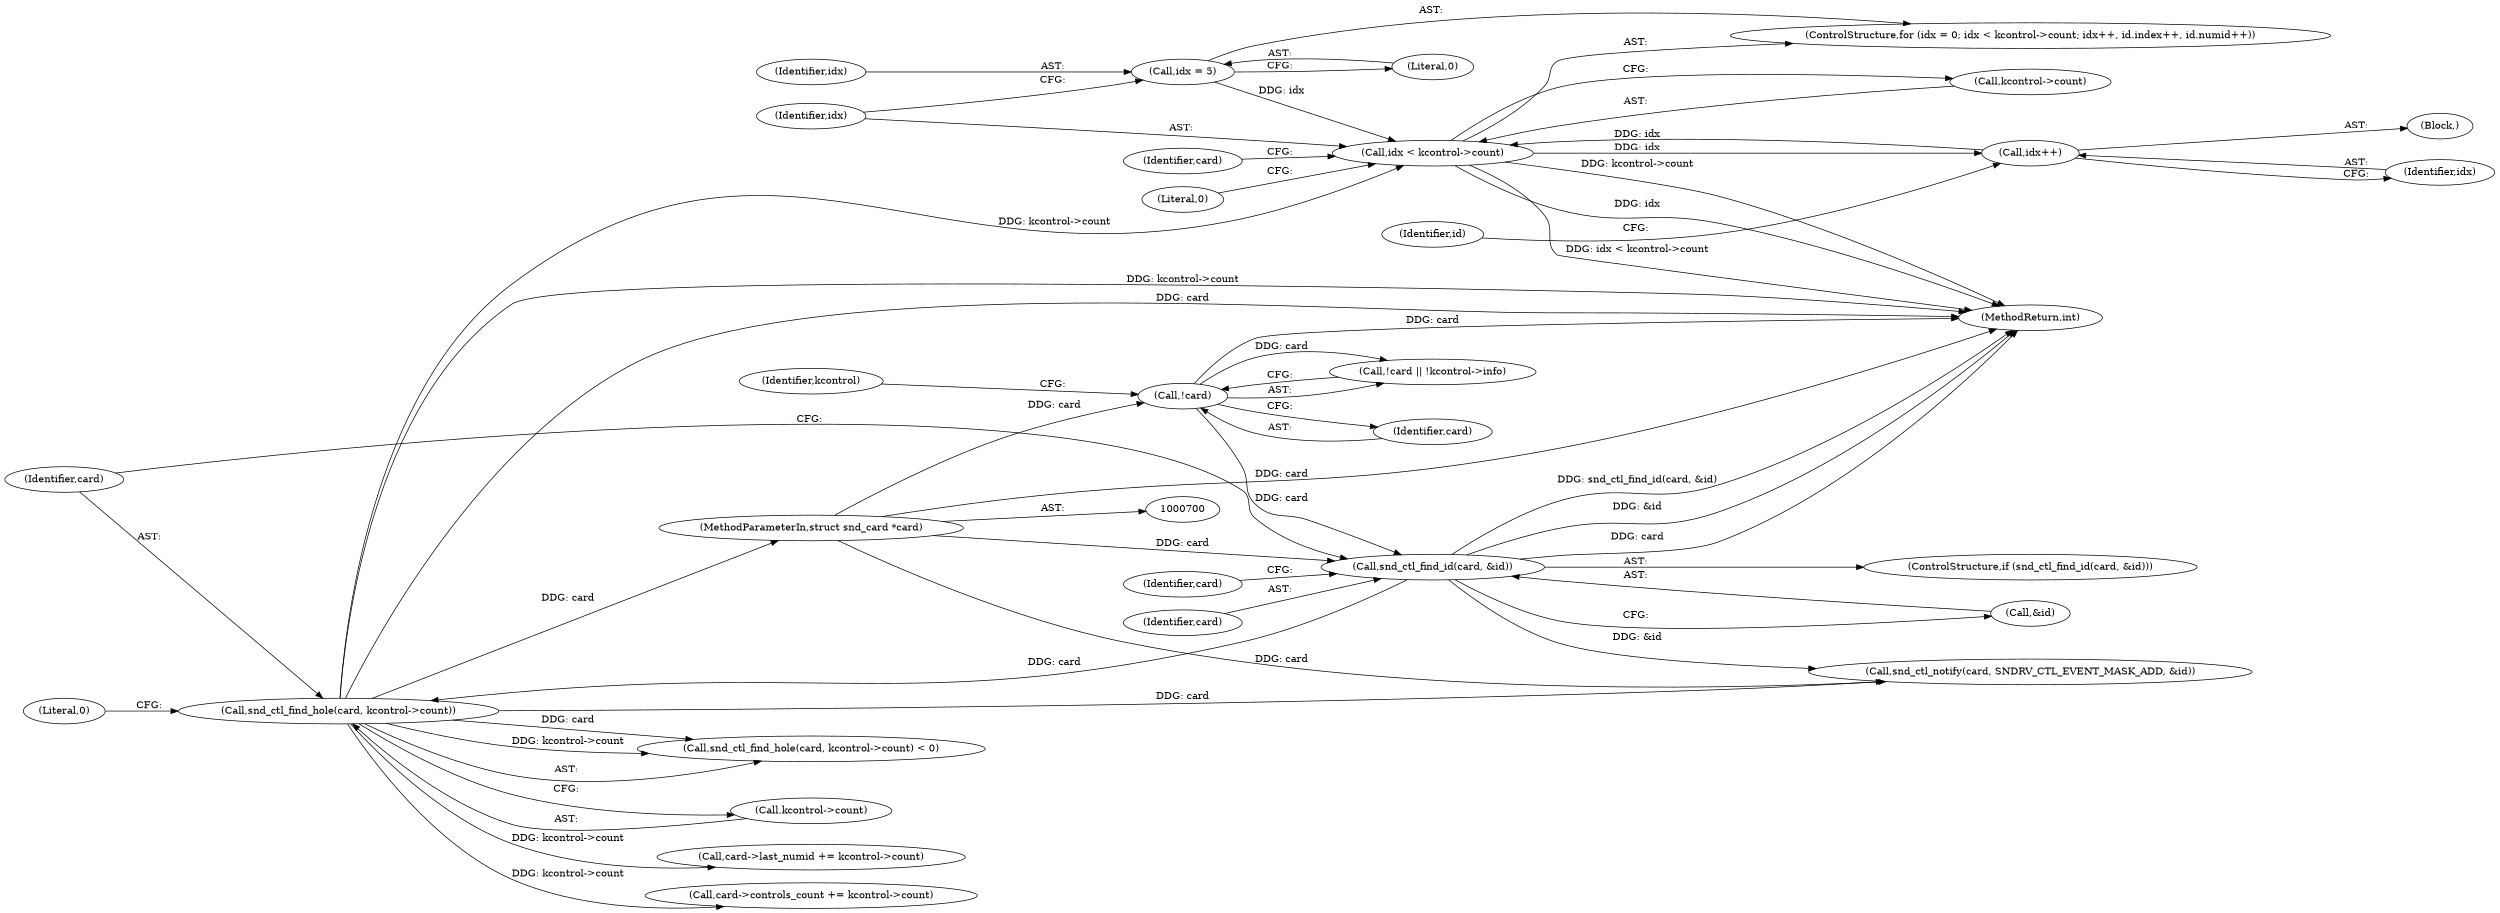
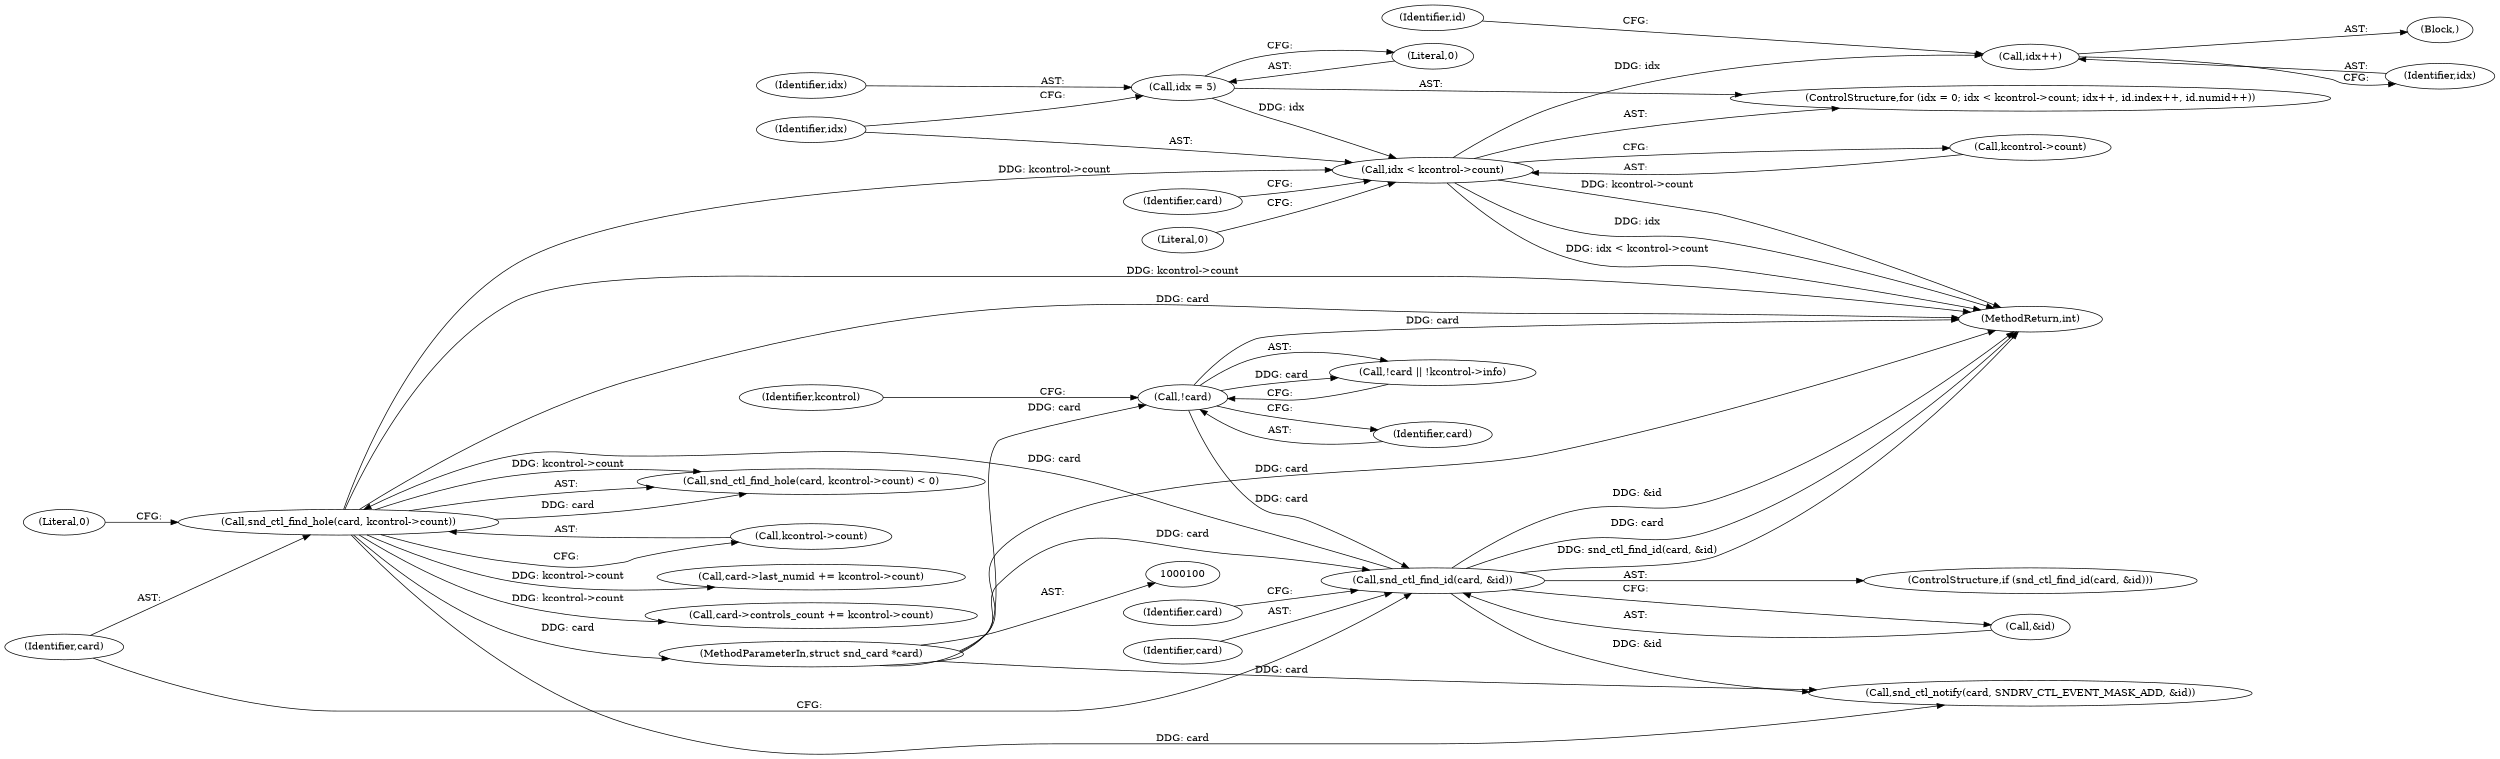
edge "(Call,idx++)" -> "(Call,idx < kcontrol->count)": removed, label "DDG: idx"
node "1000700": label "1000700" -> "1000100"
